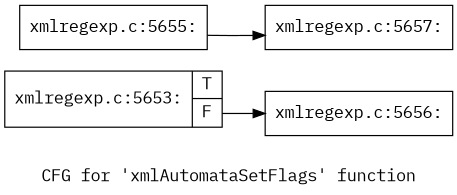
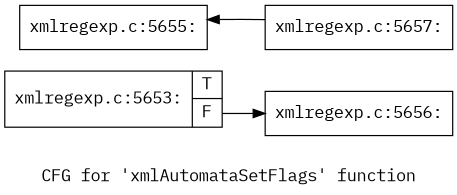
edge "xmlregexp.c:5655:" -> "xmlregexp.c:5657:": reversed
